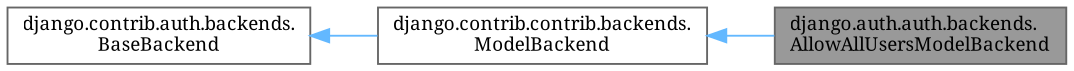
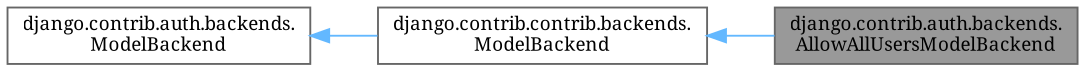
node "django.contrib.auth.backends. BaseBackend": label "django.contrib.auth.backends. BaseBackend" -> "django.contrib.auth.backends. ModelBackend"
node "django.auth.auth.backends. AllowAllUsersModelBackend": label "django.auth.auth.backends. AllowAllUsersModelBackend" -> "django.contrib.auth.backends. AllowAllUsersModelBackend"
